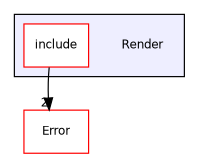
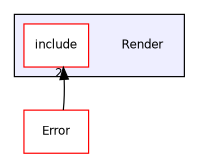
edge "include" -> "Error": reversed
